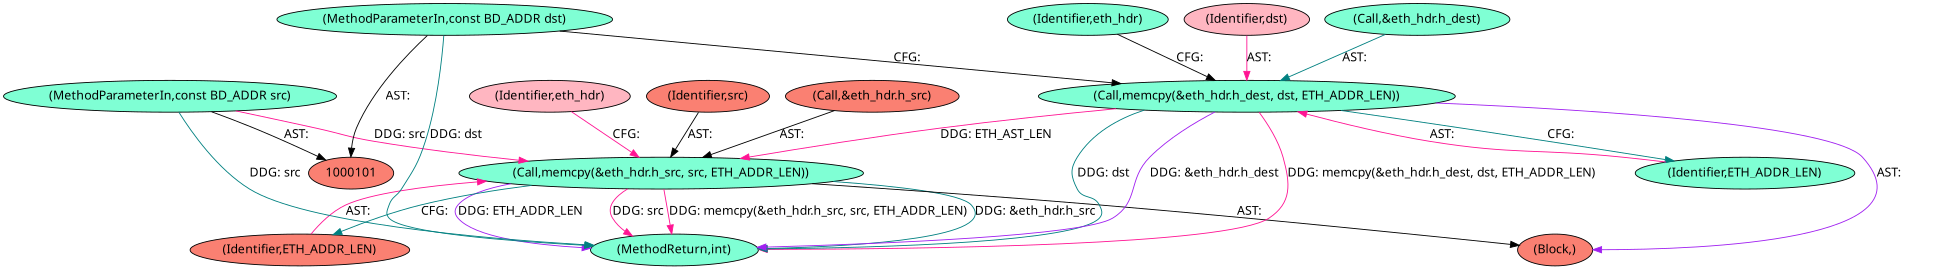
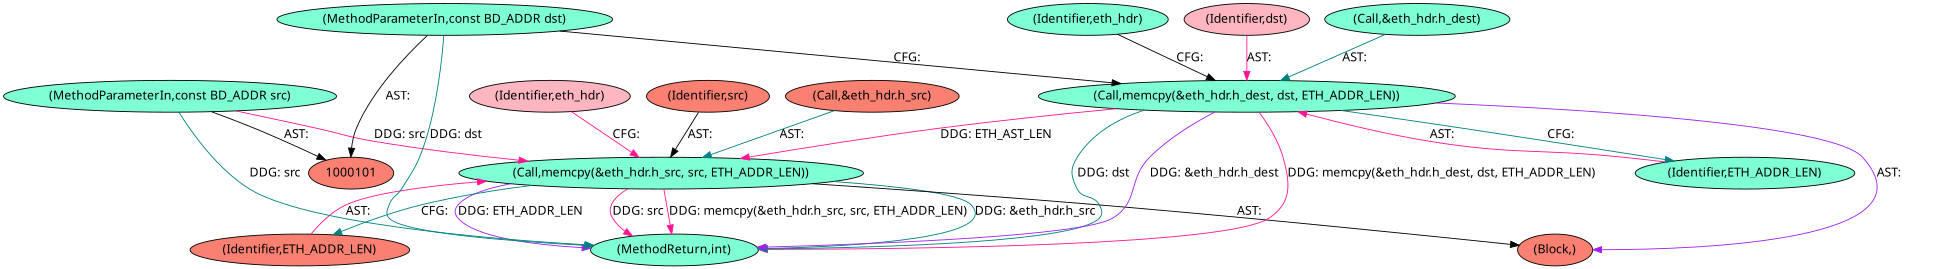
edge "(Call,&eth_hdr.h_src)" -> "(Call,memcpy(&eth_hdr.h_src, src, ETH_ADDR_LEN))": color black -> teal
